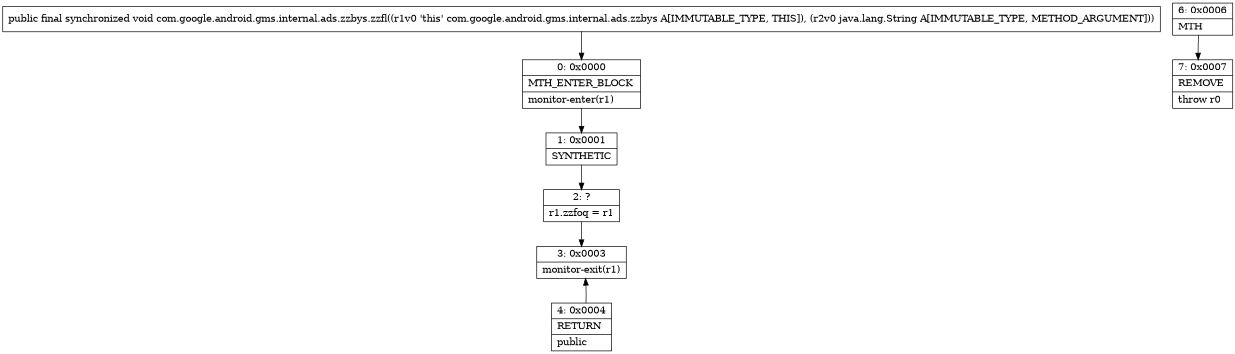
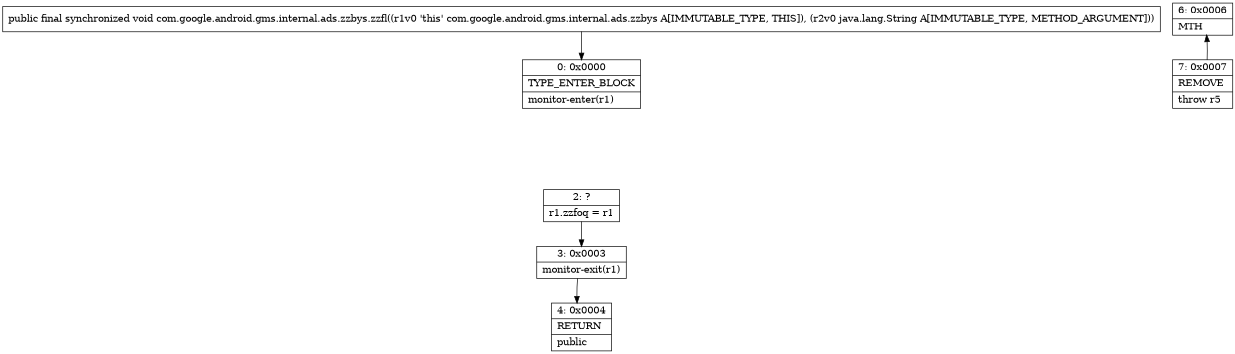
edge "6: 0x0006" -> "7: 0x0007": reversed
node "0: 0x0000": text "MTH_ENTER_BLOCK" -> "TYPE_ENTER_BLOCK"
node "7: 0x0007": text "throw r0" -> "throw r5"
node "1: 0x0001": removed
edge "4: 0x0004" -> "3: 0x0003": reversed
